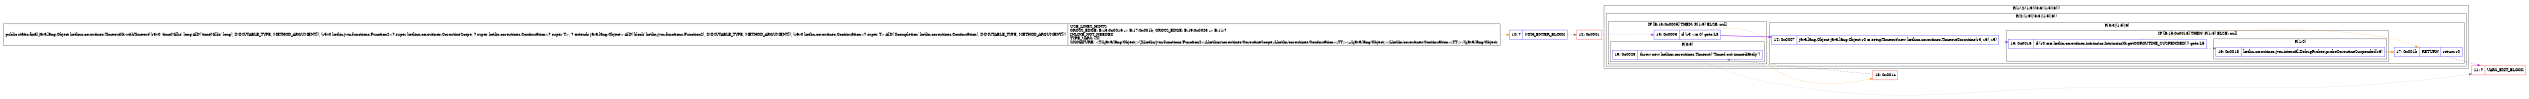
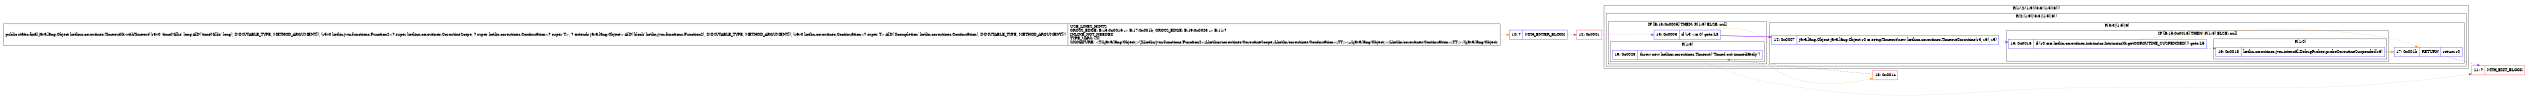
cluster "R(8:9)": label "R(8:9)" -> "R(1:9)"
node "11: ?": text "VARS_EXIT_BLOCK" -> "MTH_EXIT_BLOCK"
